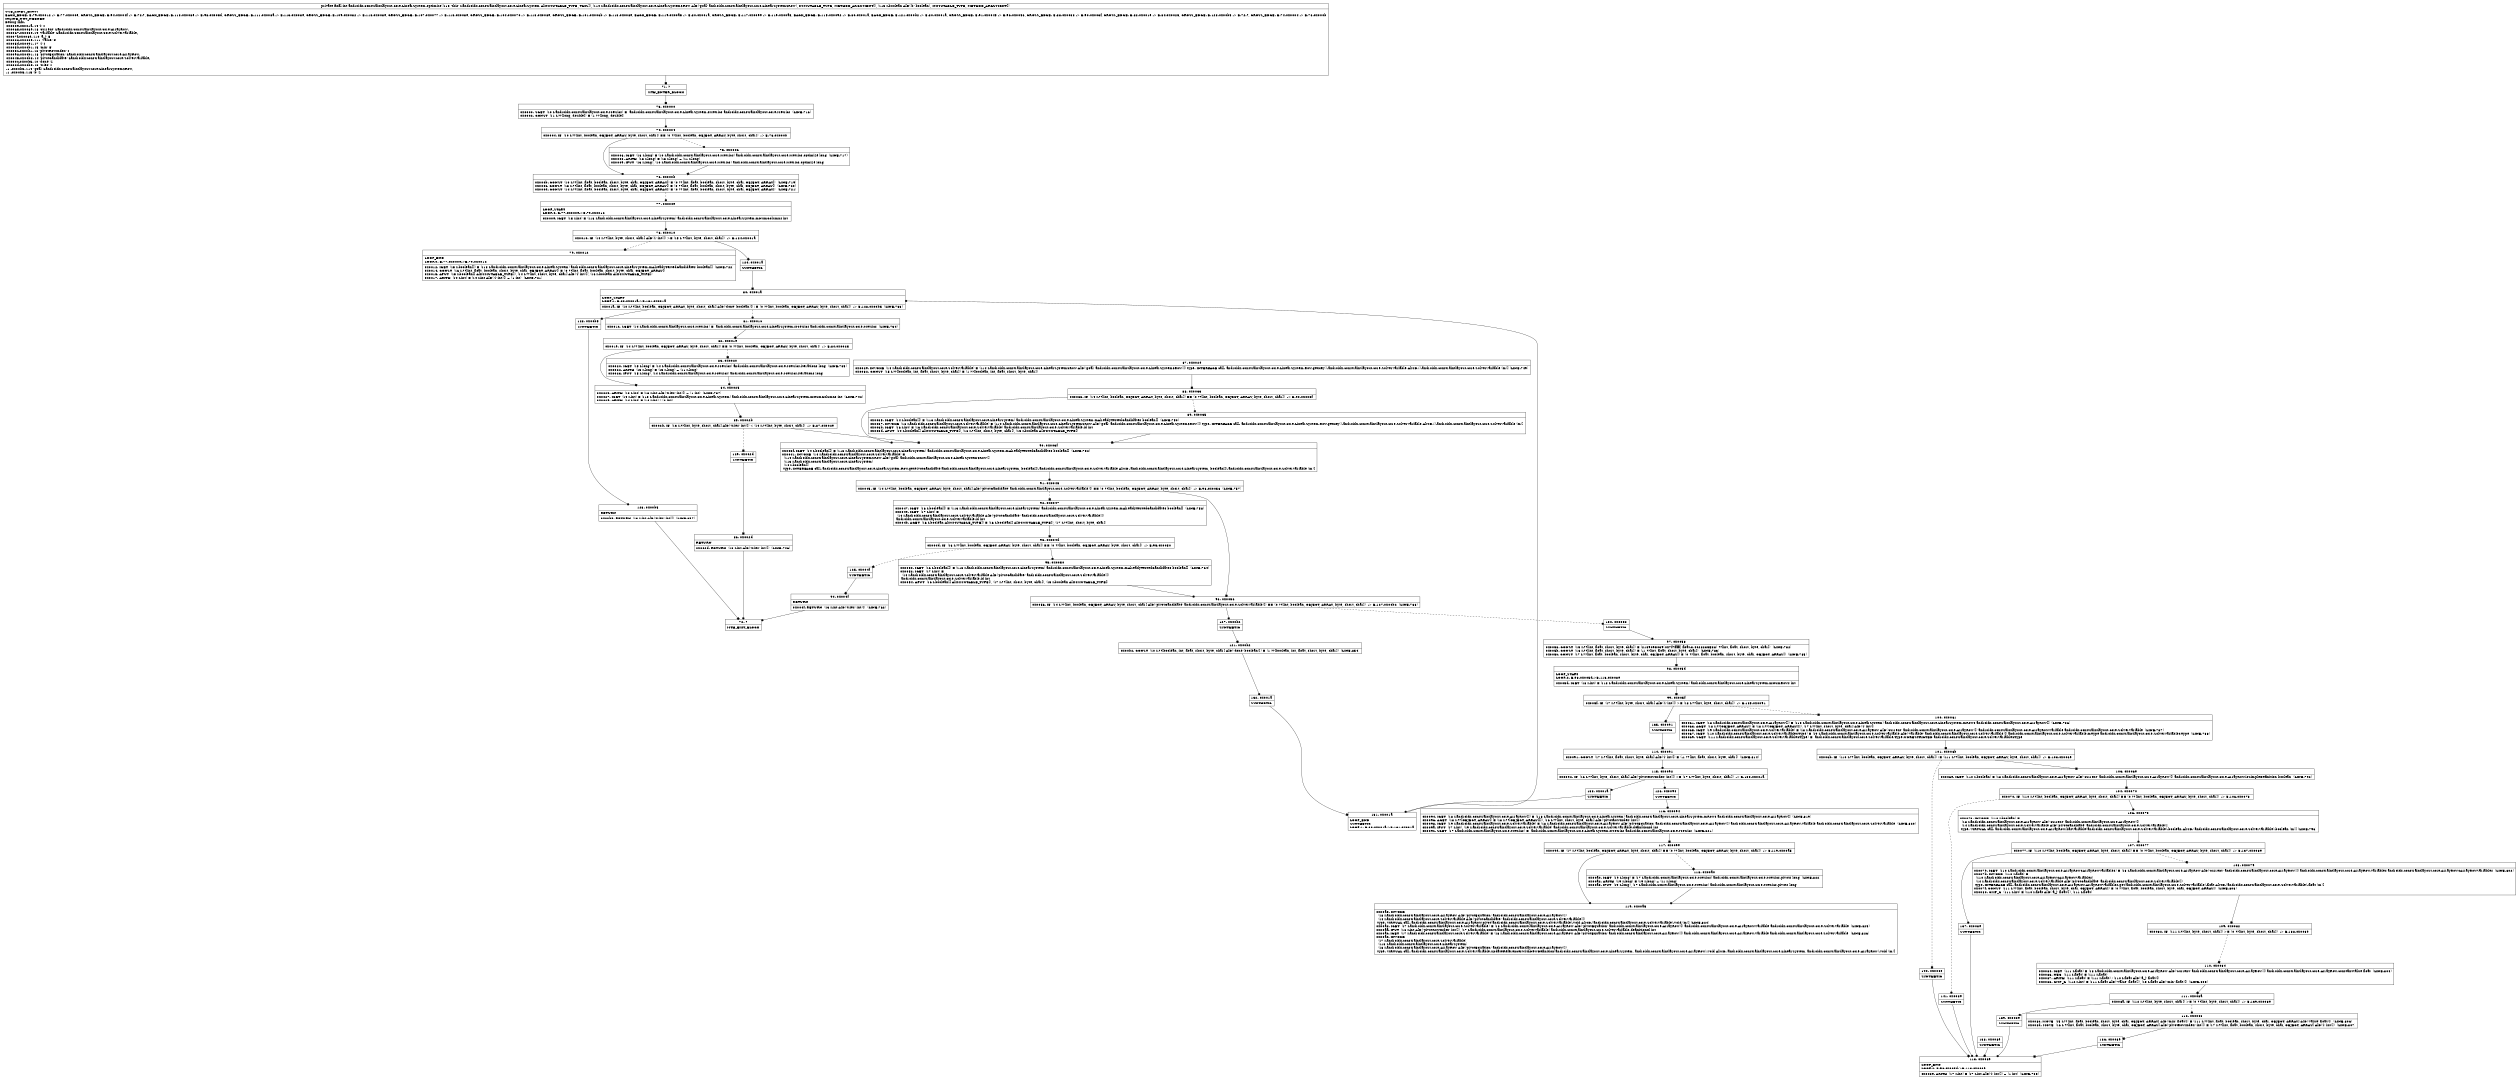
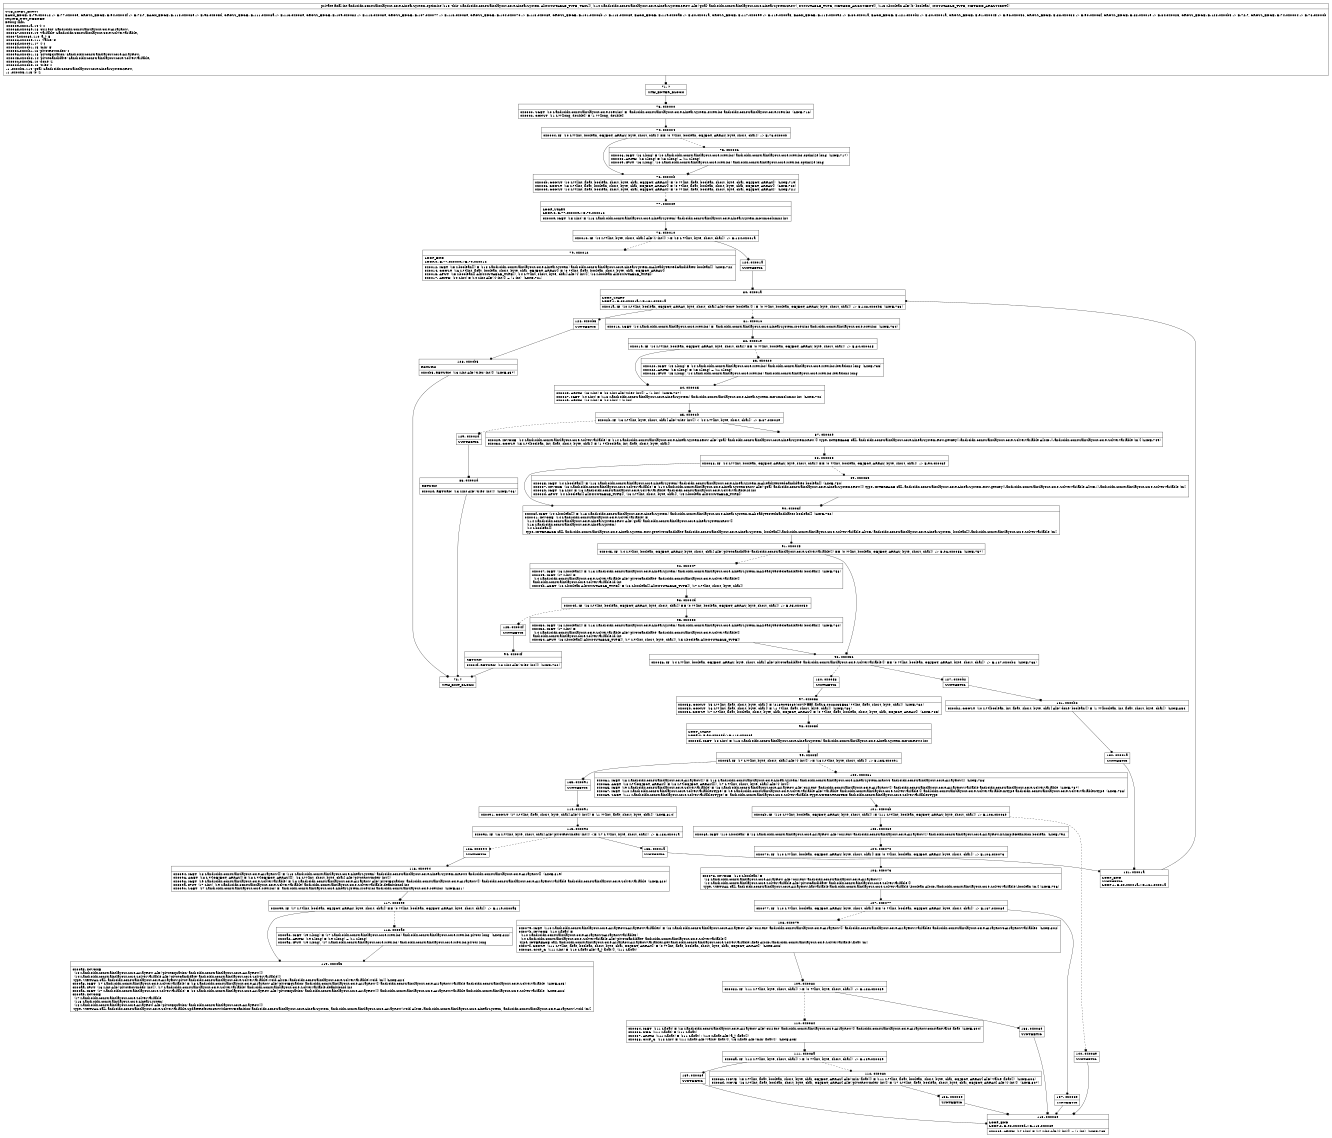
edge "85: 0x002b" -> "90: 0x003f": now "85: 0x002b" -> "87: 0x002e"
node "141: 0x008e": removed
edge "109: 0x0082" -> "138: 0x008e": added
